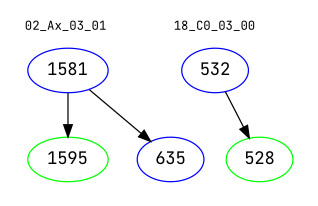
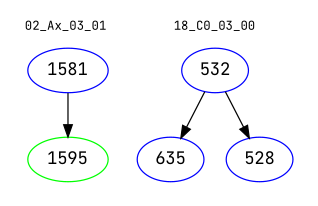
edge "1581" -> "635": now "532" -> "635"
node "528": color green -> blue
